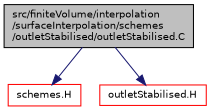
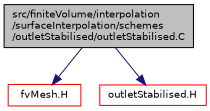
node "schemes.H": label "schemes.H" -> "fvMesh.H"
